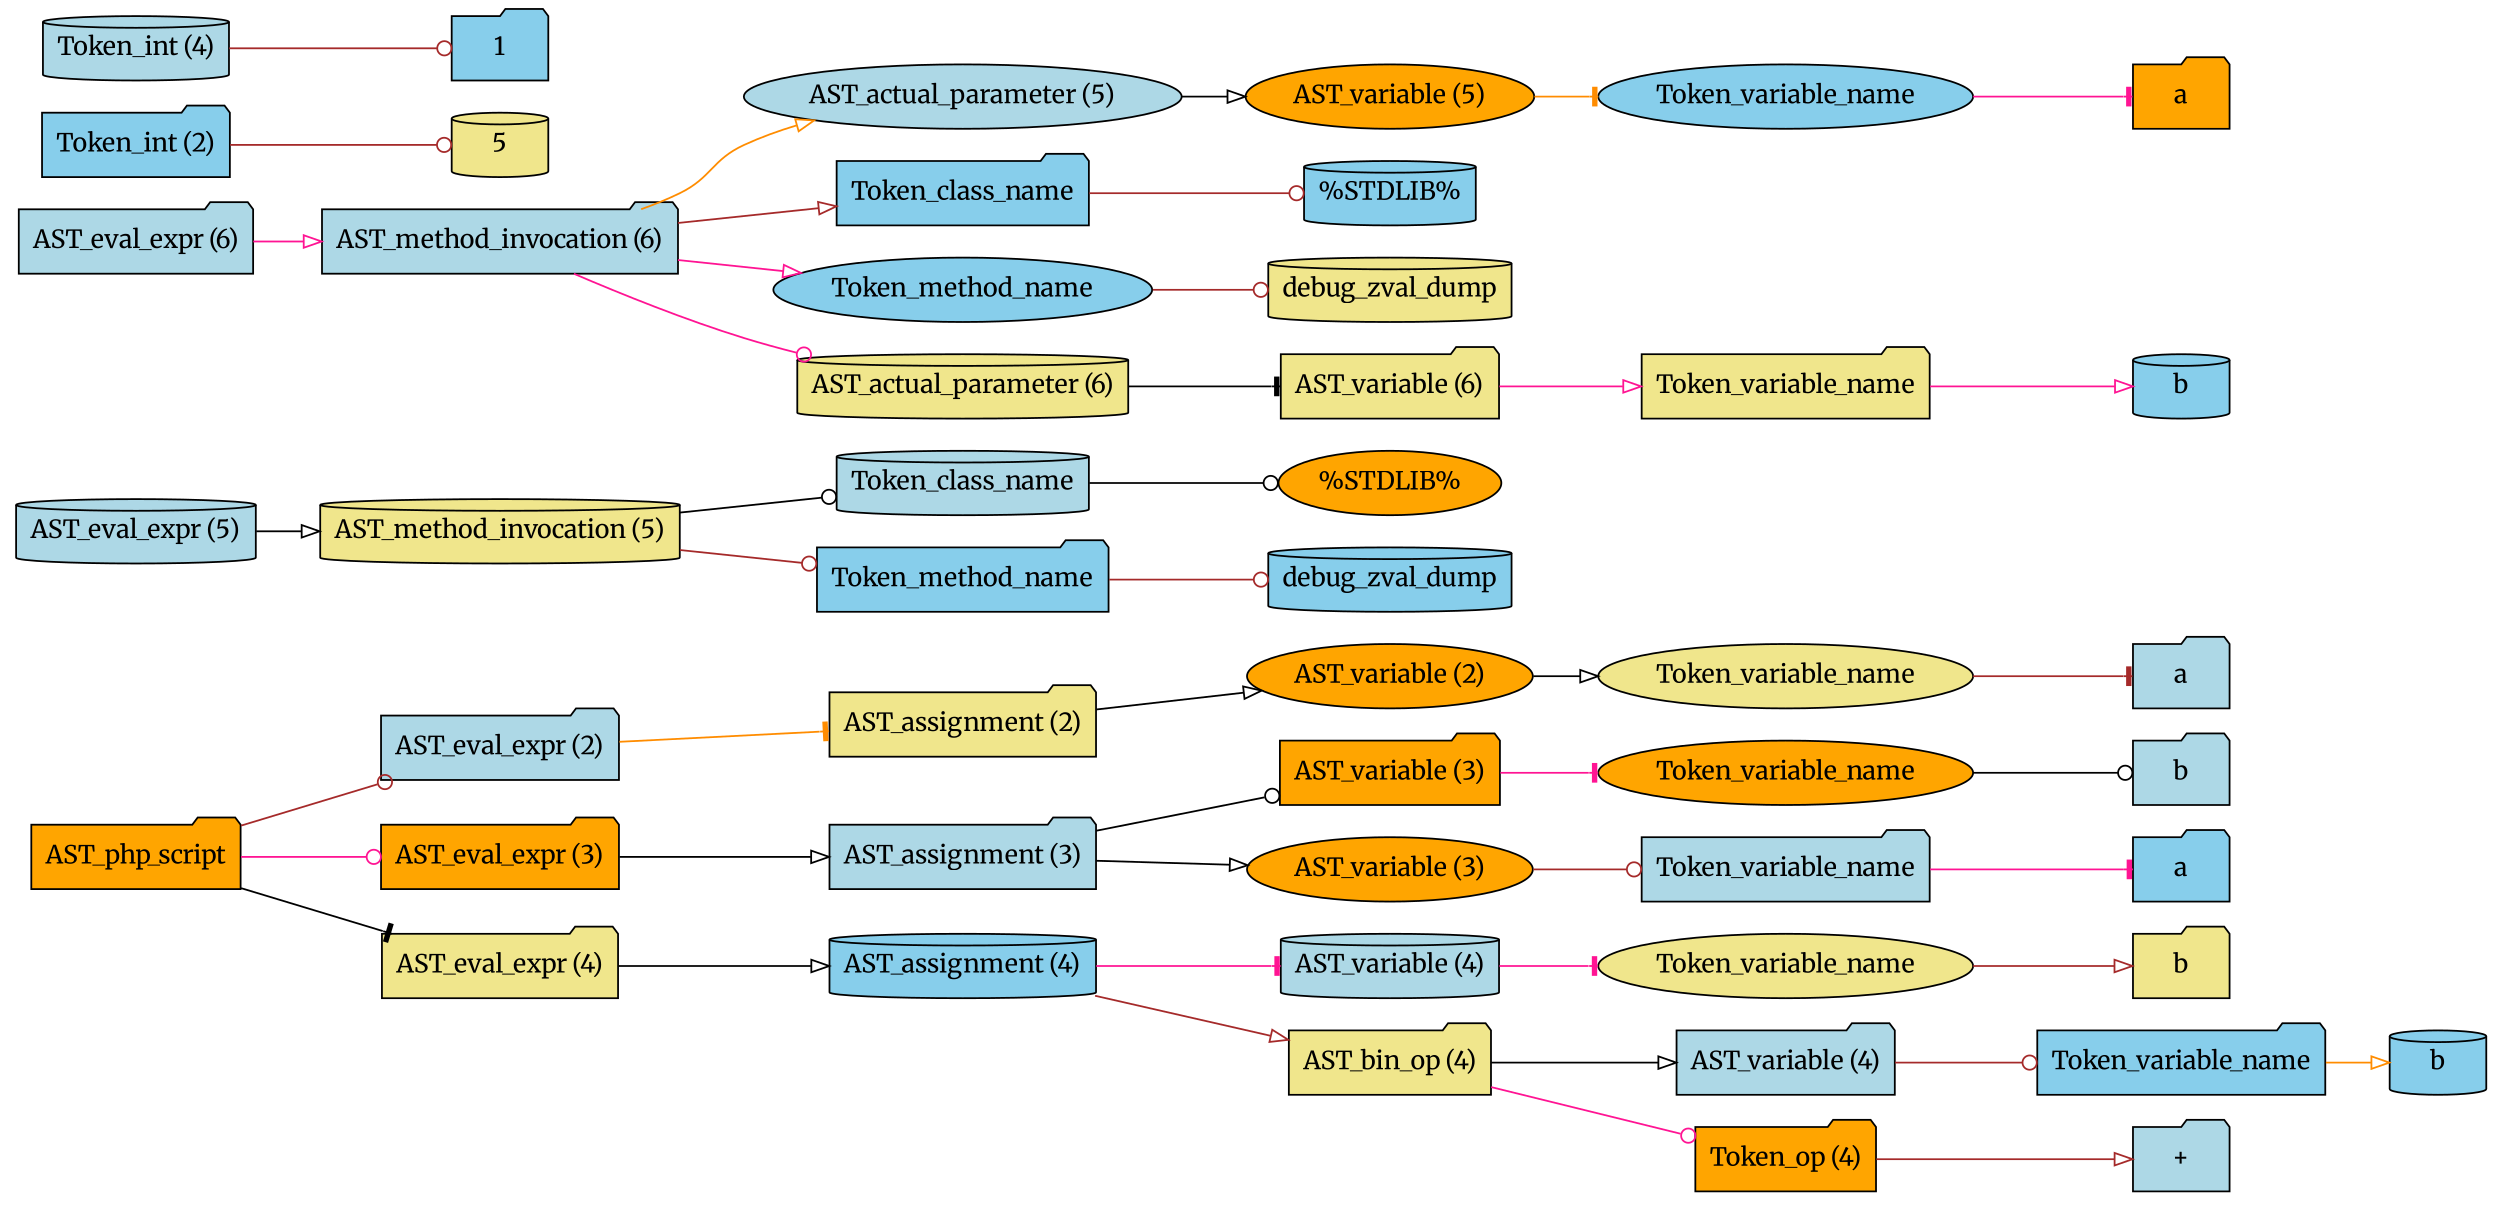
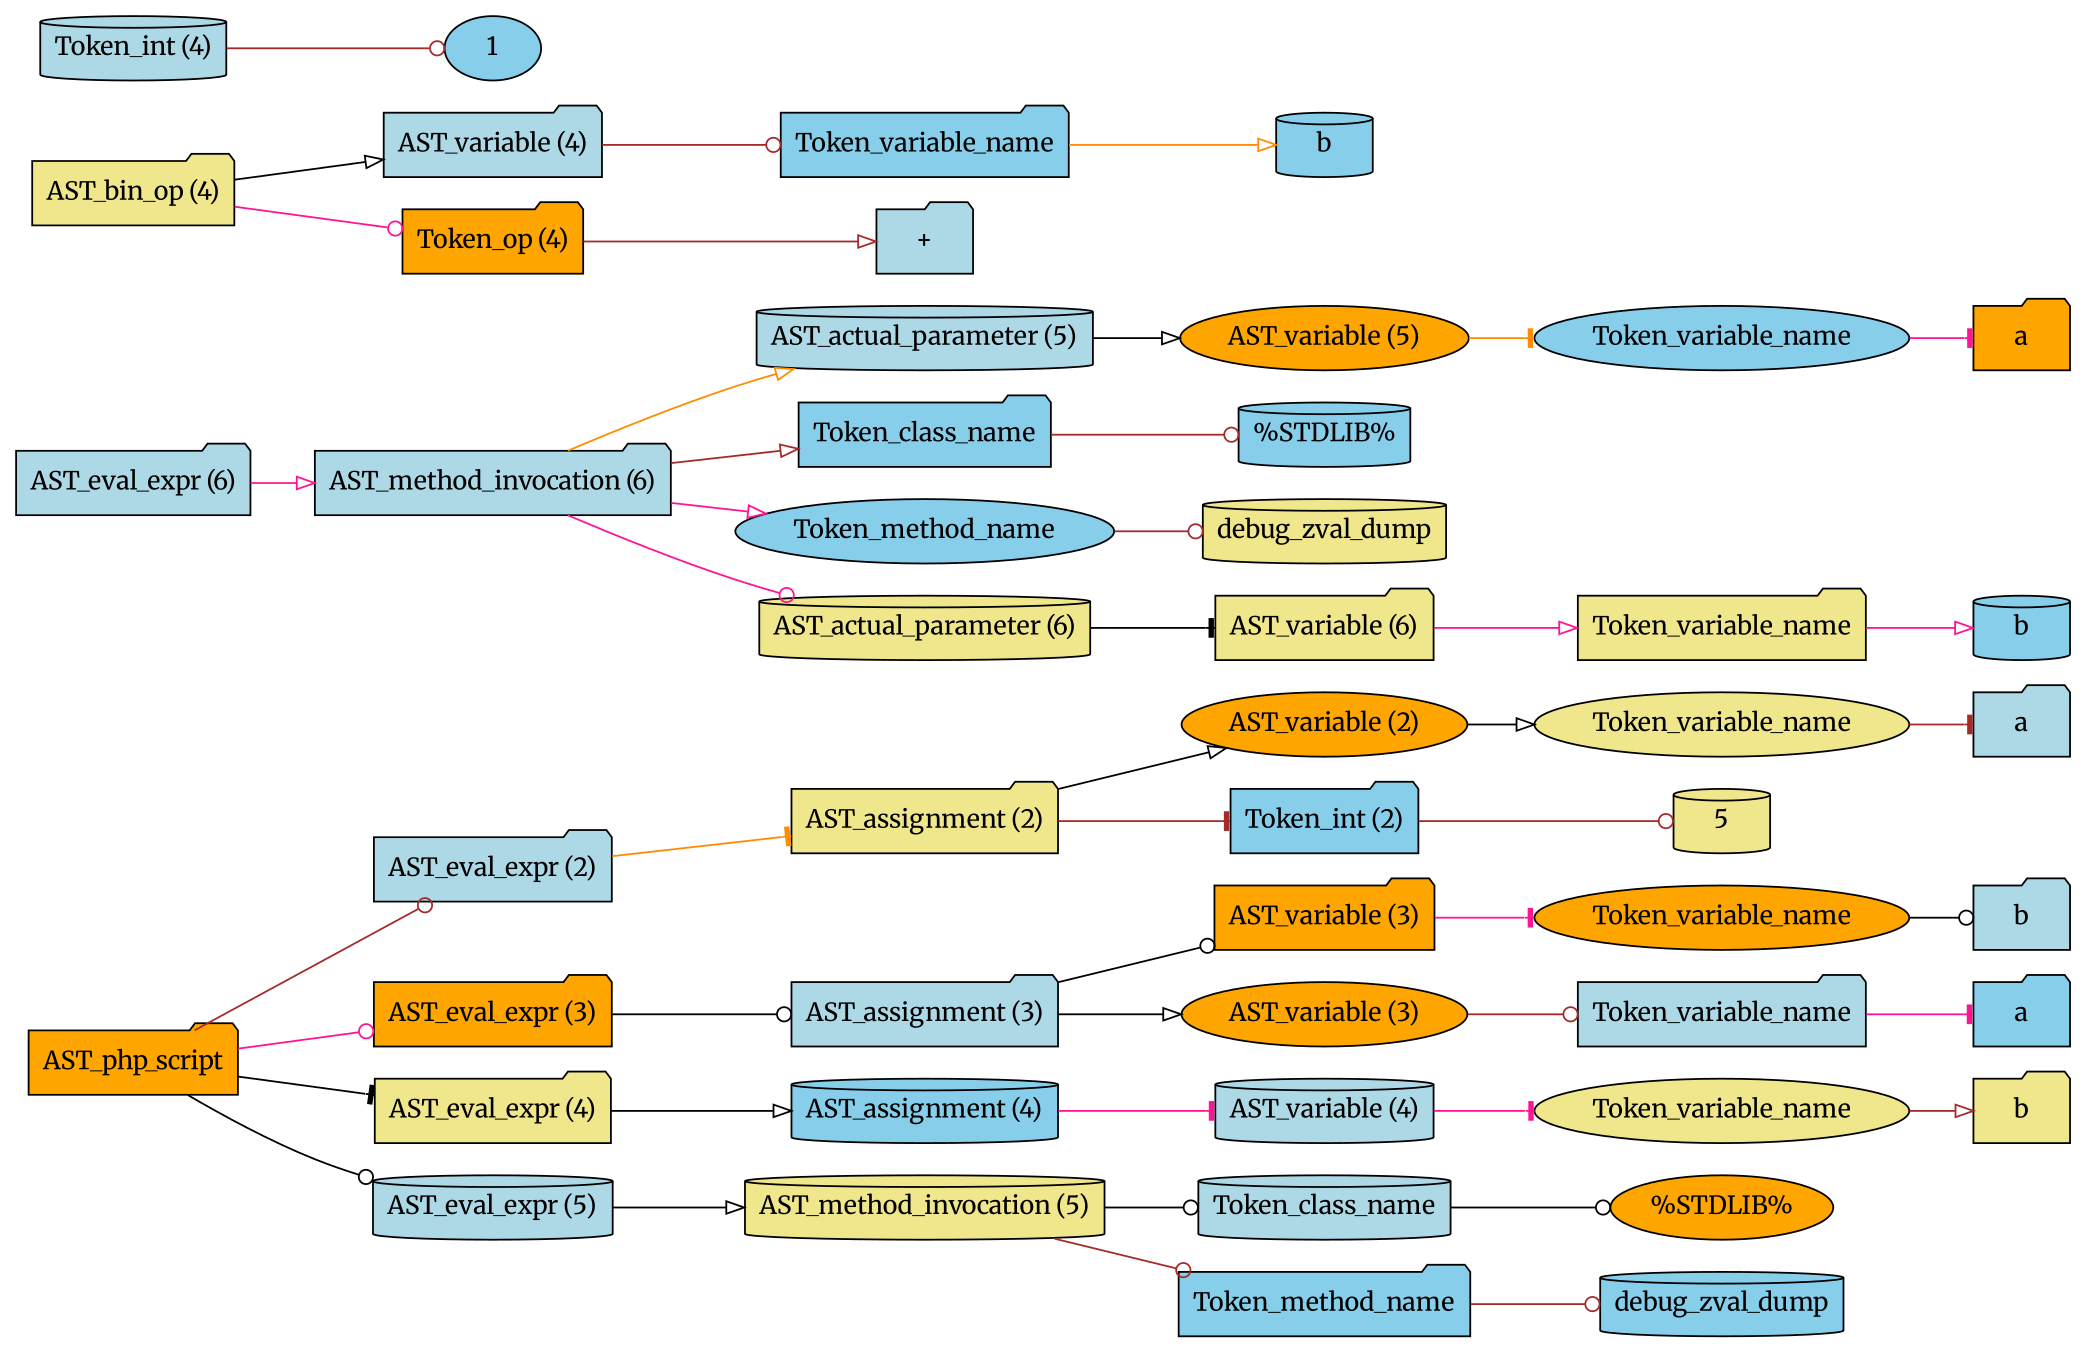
node "1": shape folder -> ellipse
node "AST_actual_parameter (5)": shape ellipse -> cylinder
edge "AST_assignment (2)" -> "Token_int (2)": added
edge "AST_eval_expr (3)" -> "AST_assignment (3)": arrowhead onormal -> odot
edge "AST_assignment (4)" -> "AST_bin_op (4)": removed
edge "AST_php_script" -> "AST_eval_expr (5)": added
